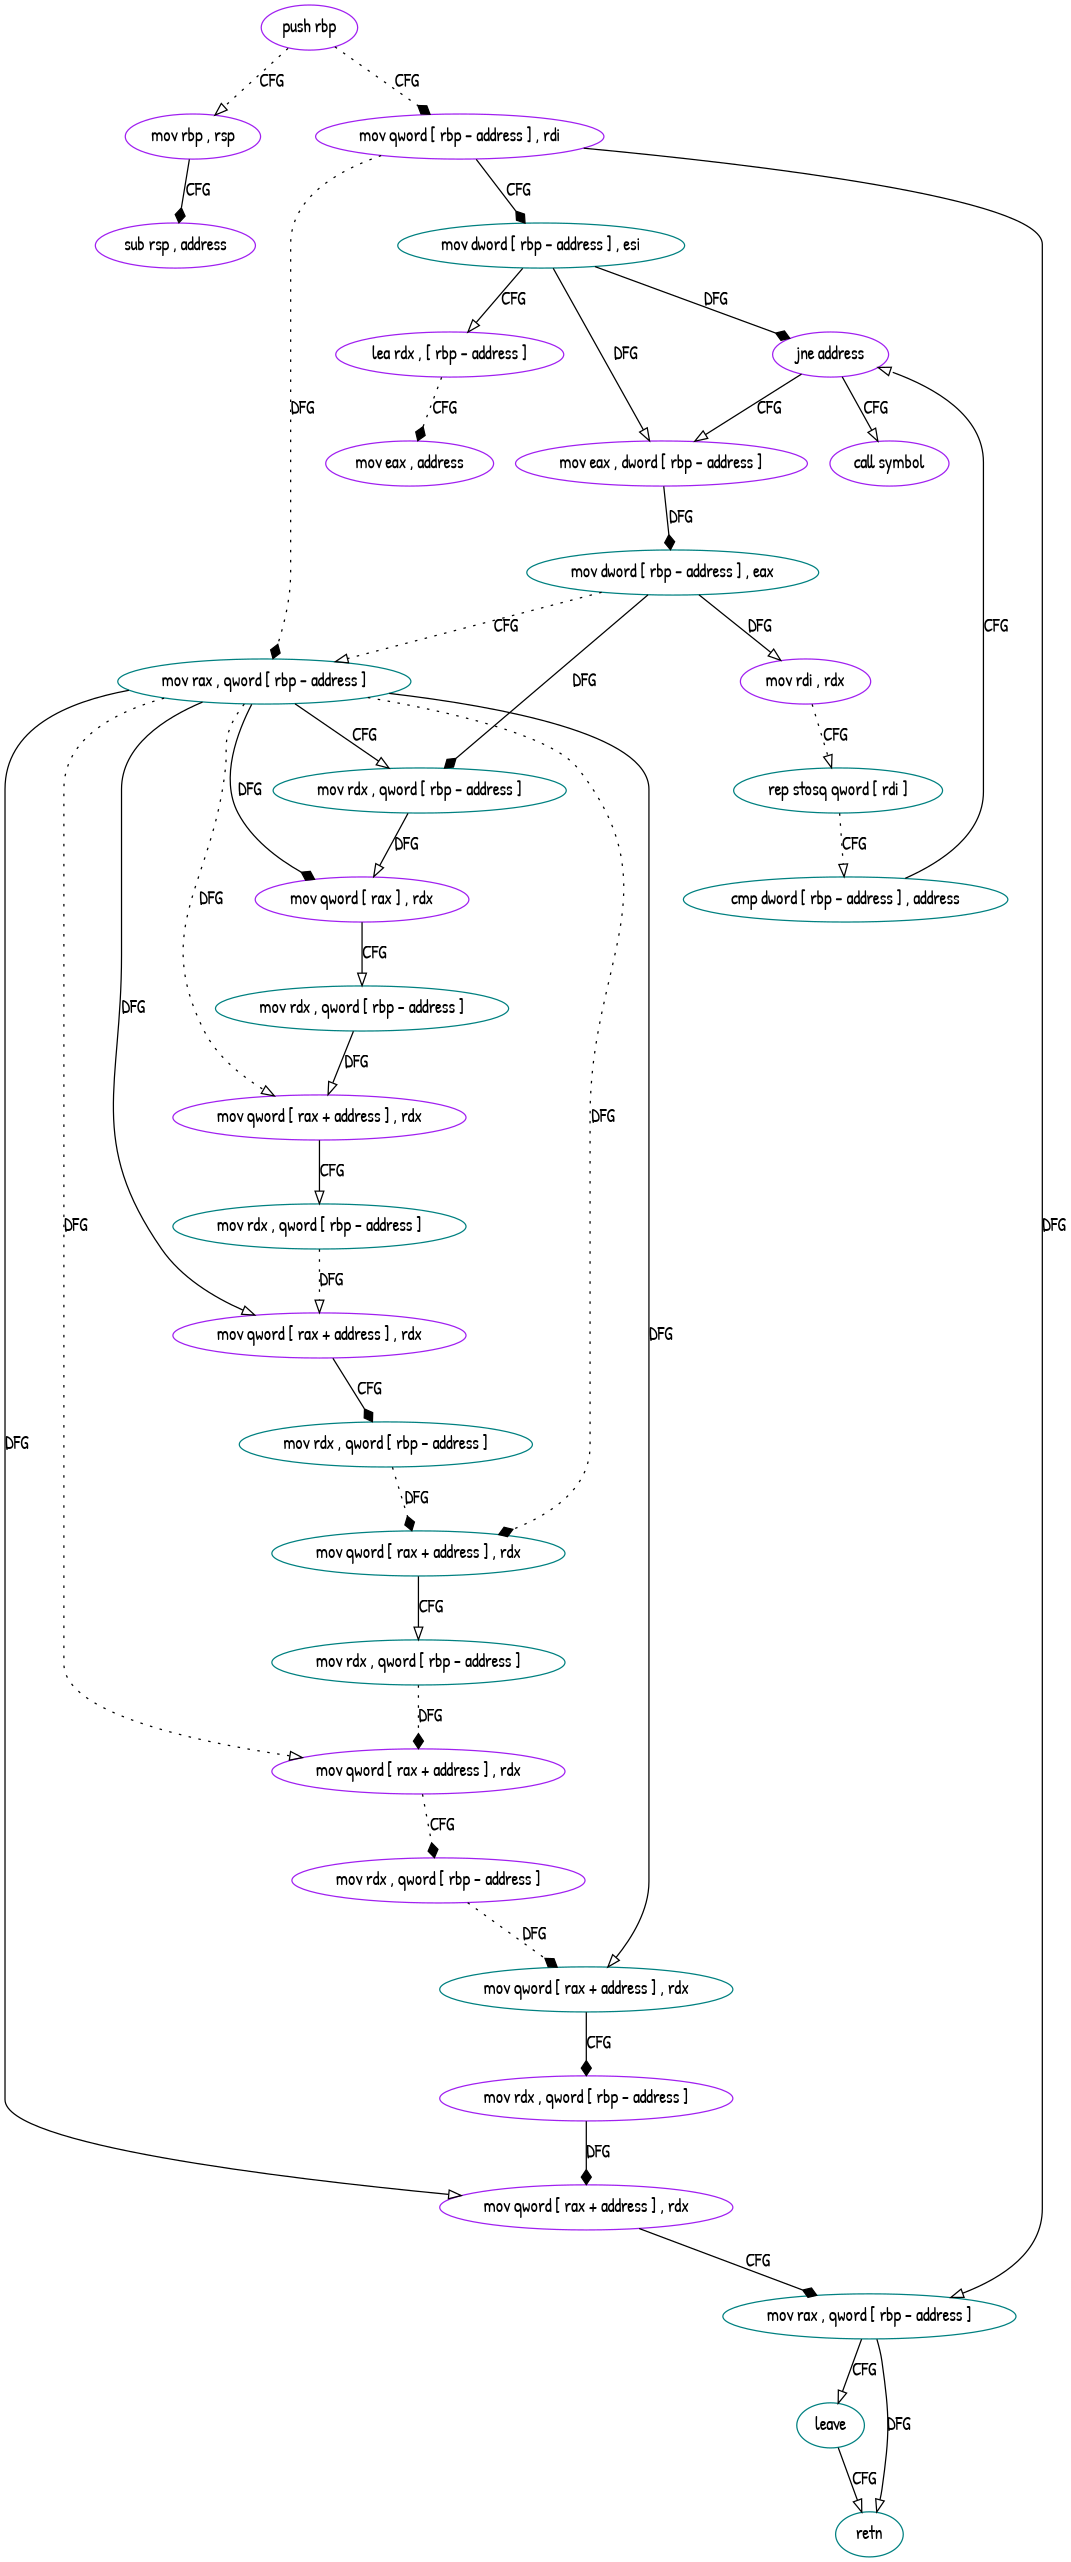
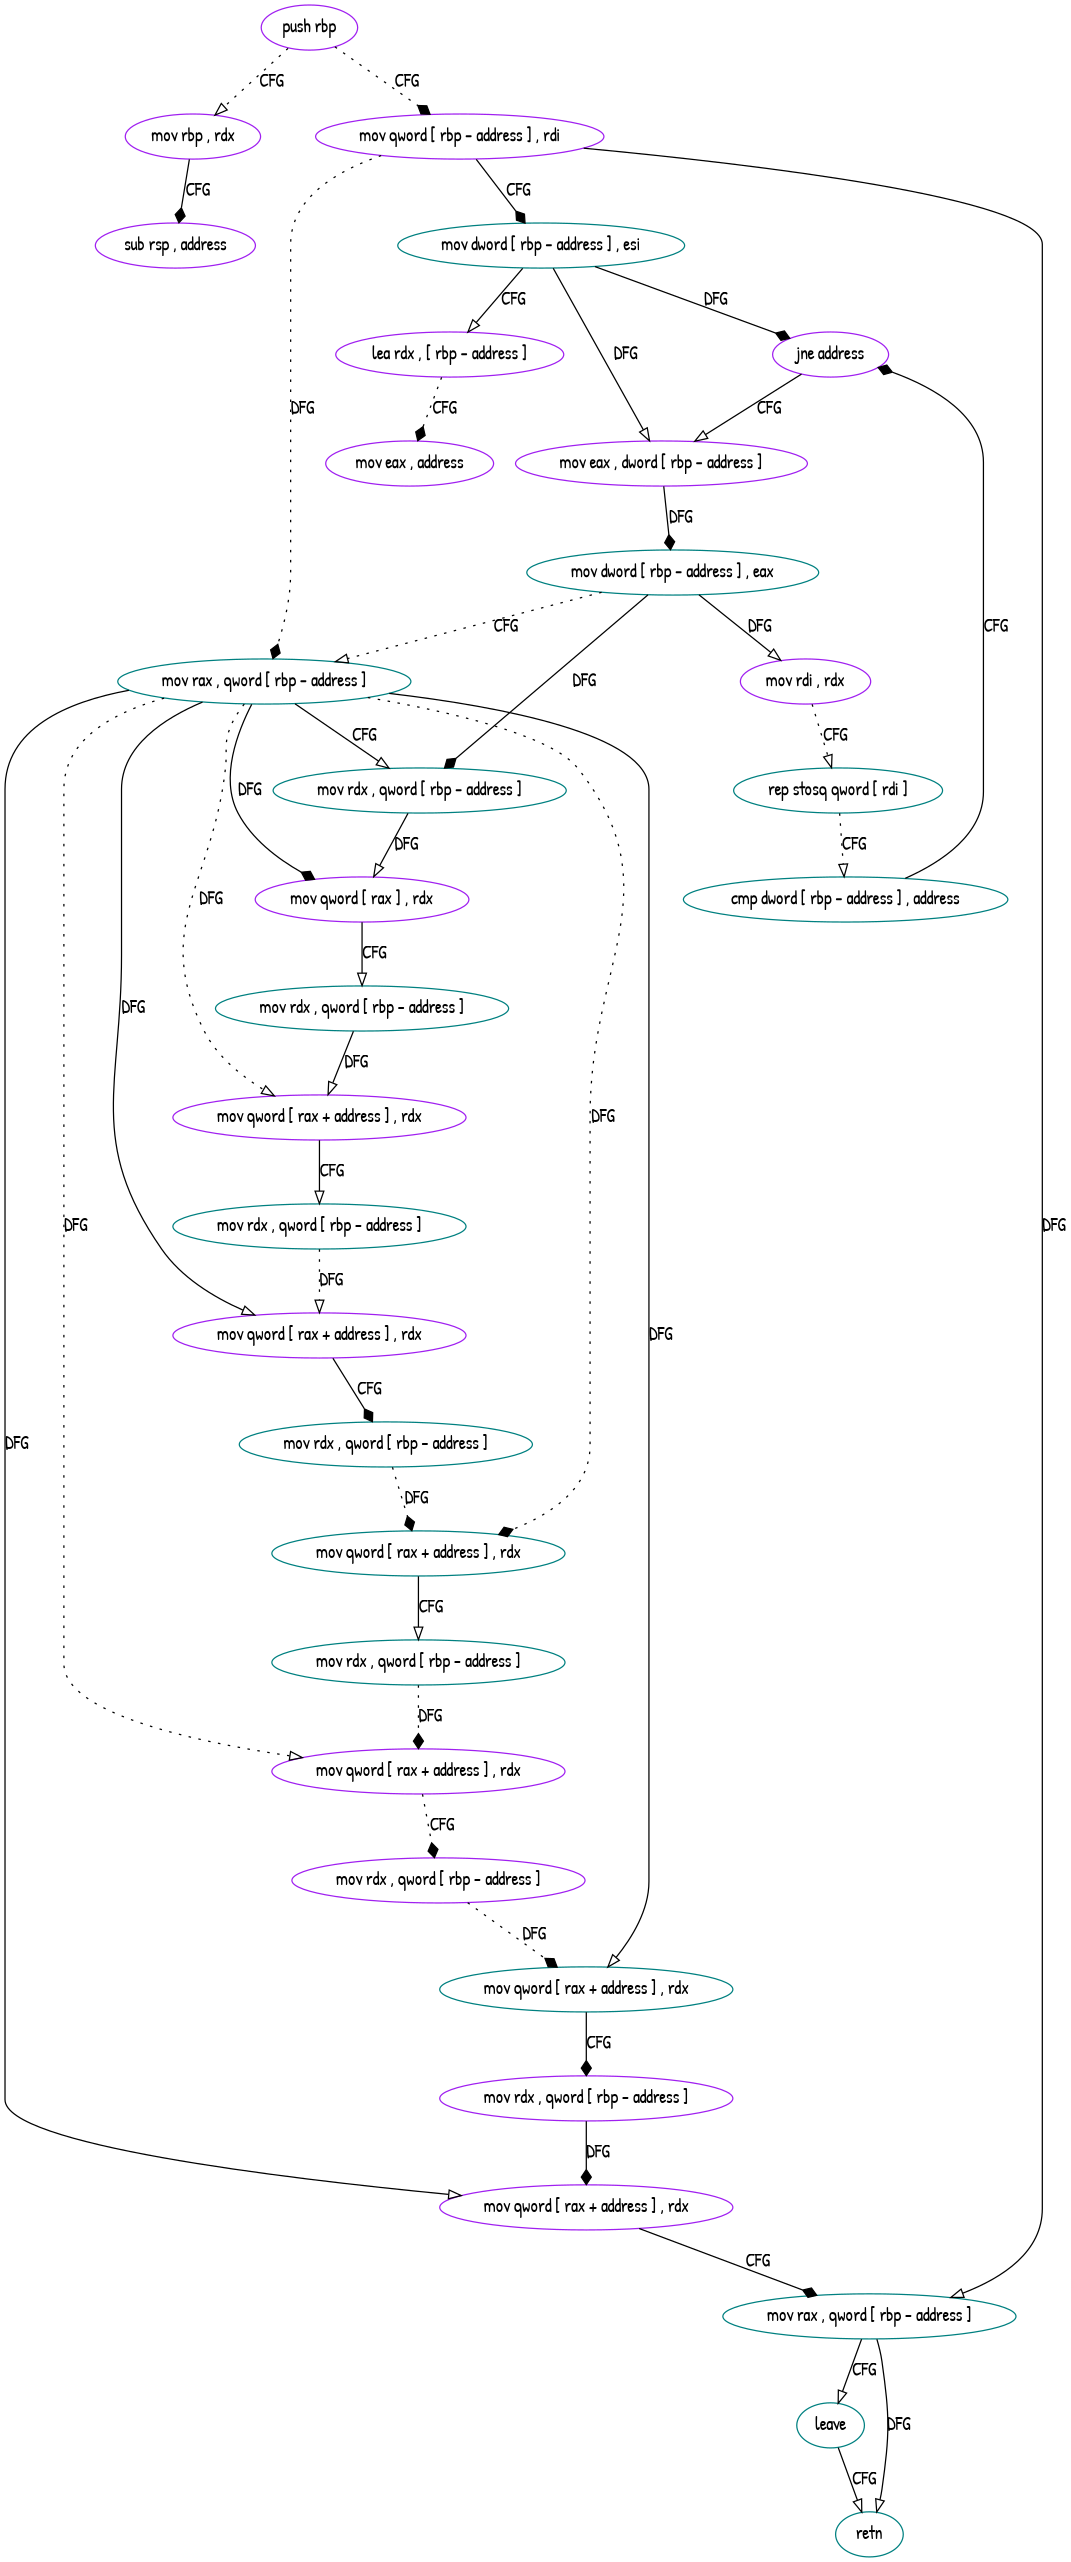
node "mov rbp , rsp": label "mov rbp , rsp" -> "mov rbp , rdx"
node "call symbol": removed
edge "cmp dword [ rbp - address ] , address" -> "jne address": arrowhead onormal -> diamond
